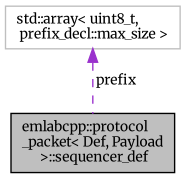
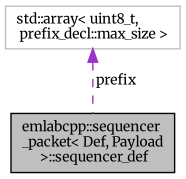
node "emlabcpp::protocol _packet< Def, Payload >::sequencer_def": label "emlabcpp::protocol _packet< Def, Payload >::sequencer_def" -> "emlabcpp::sequencer _packet< Def, Payload >::sequencer_def"
